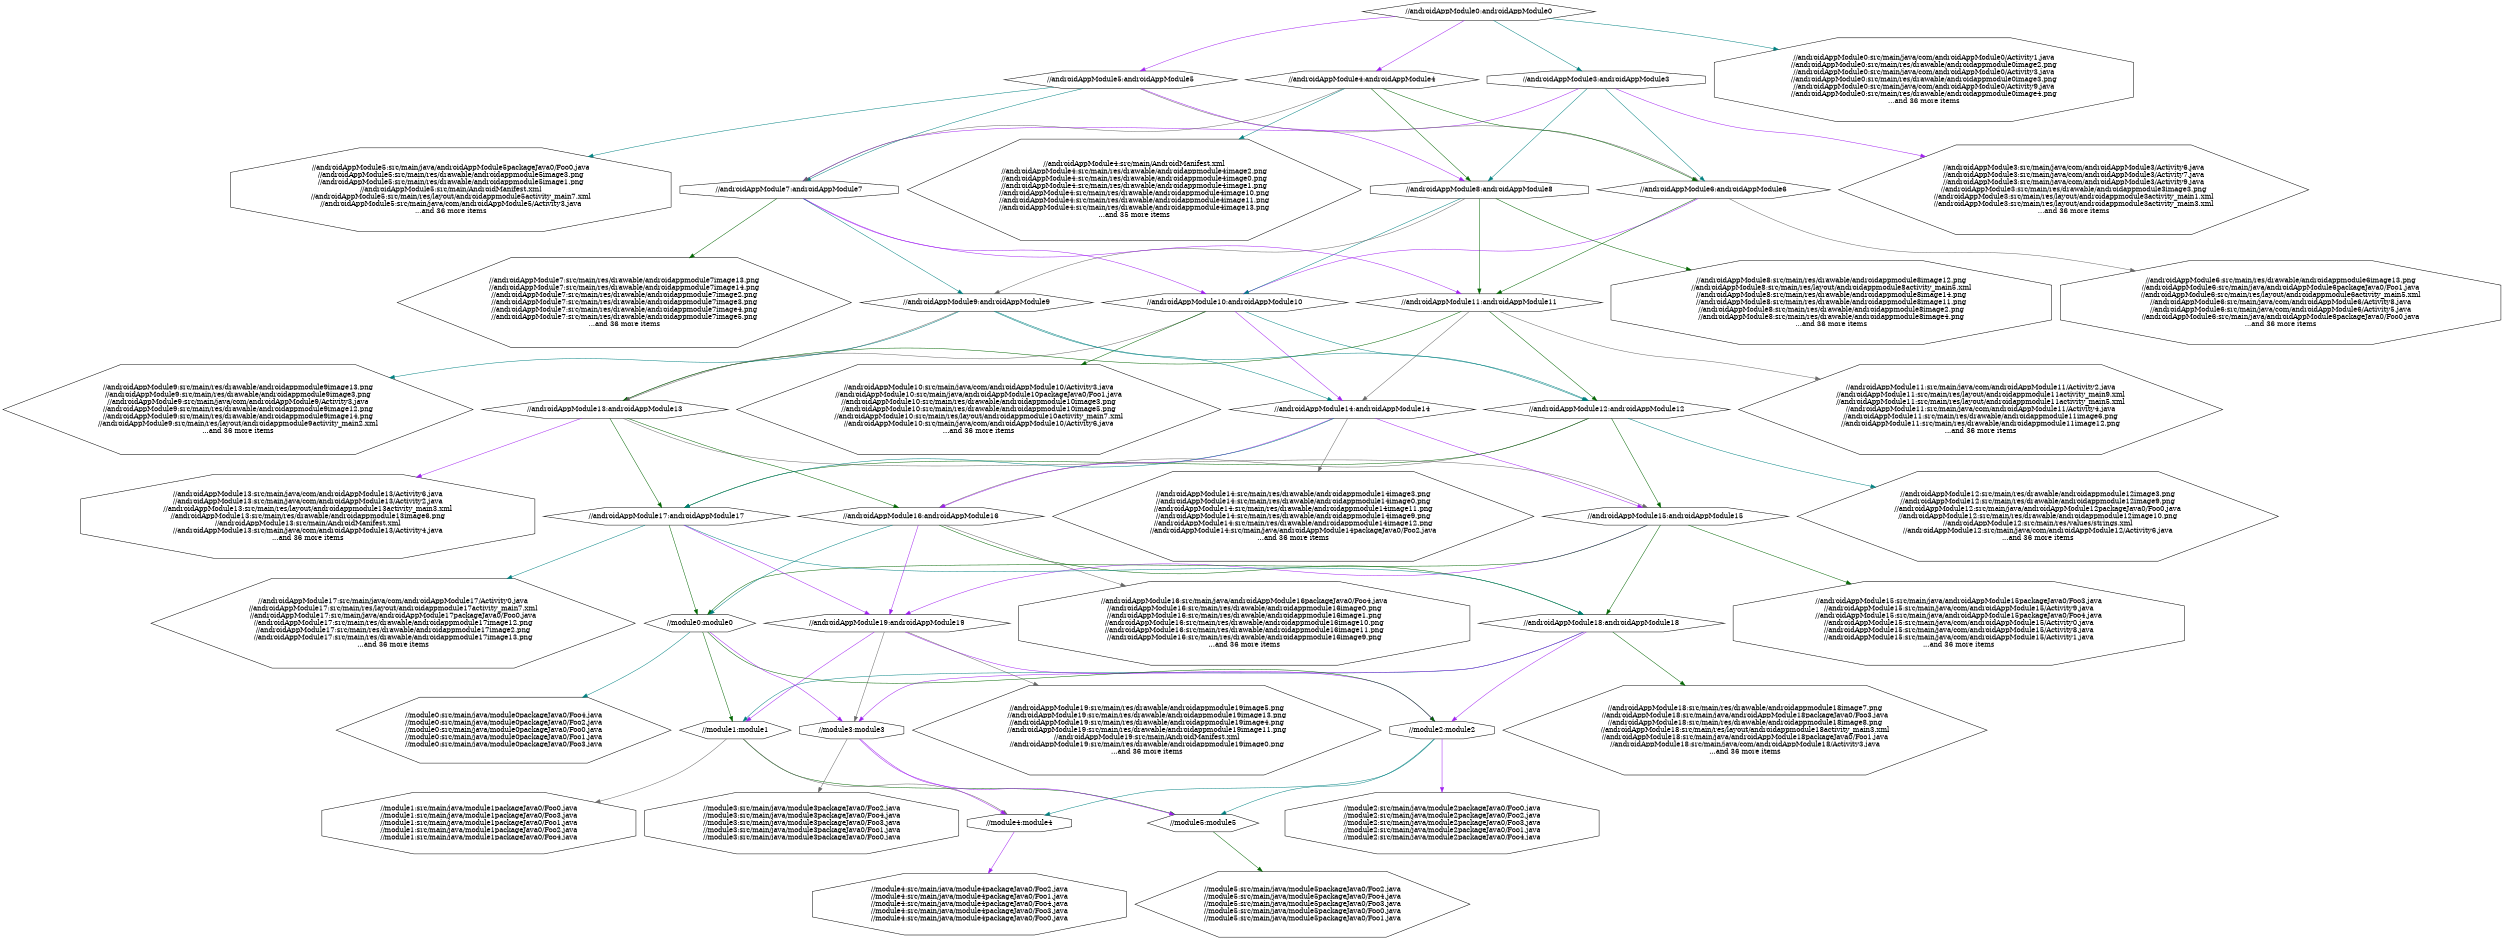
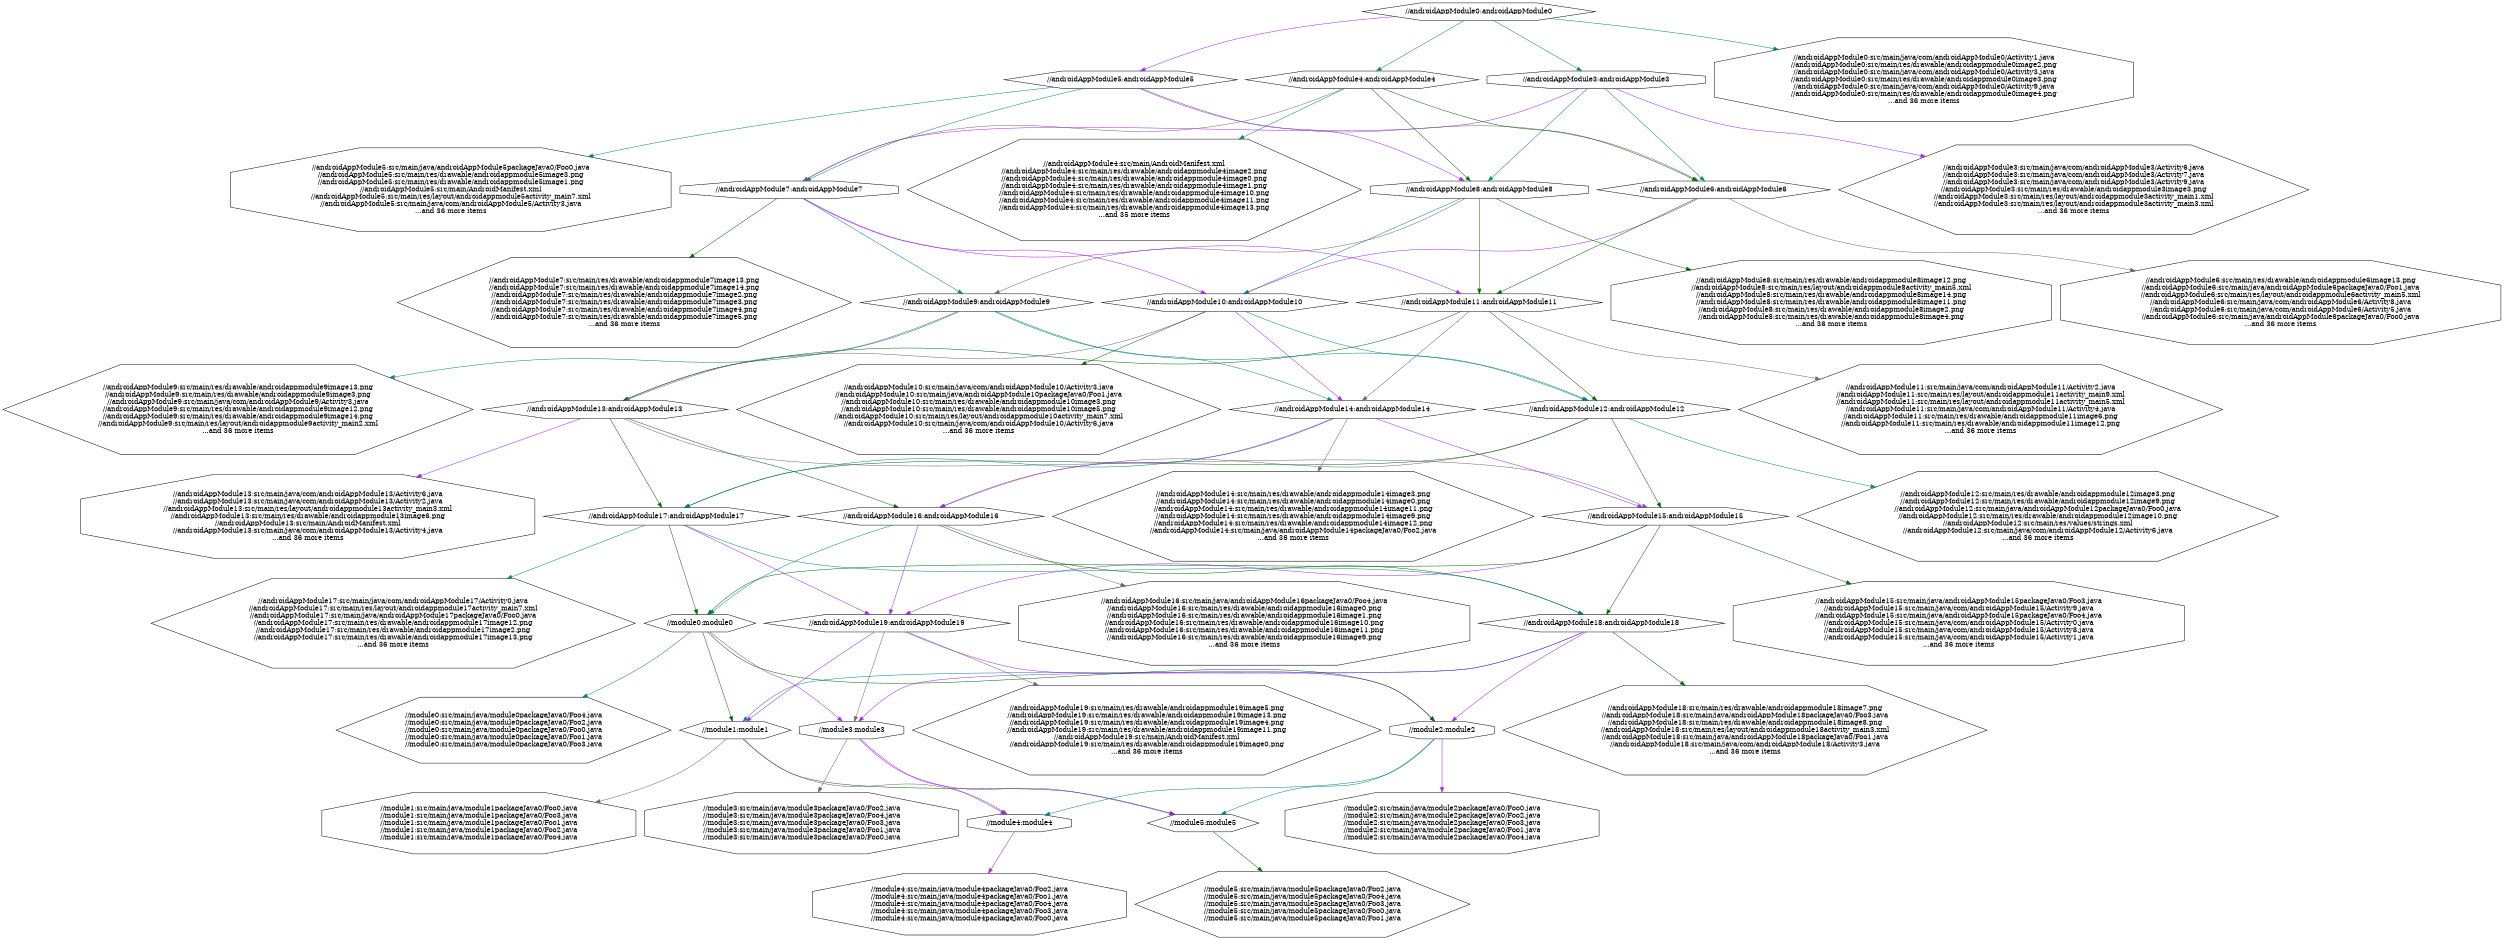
edge "//androidAppModule0:androidAppModule0" -> "//androidAppModule4:androidAppModule4": color purple -> teal
